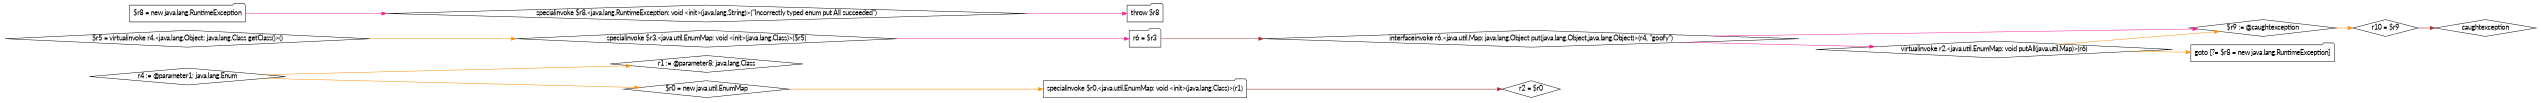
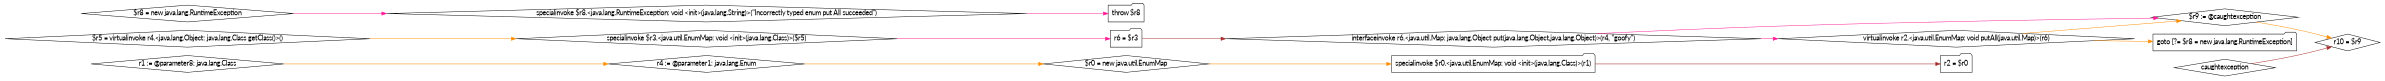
node "$r8 = new java.lang.RuntimeException": shape folder -> diamond
edge "r10 = $r9" -> "caughtexception": reversed
edge "r4 := @parameter1: java.lang.Enum" -> "r1 := @parameter8: java.lang.Class": reversed
node "r2 = $r0": shape diamond -> folder
